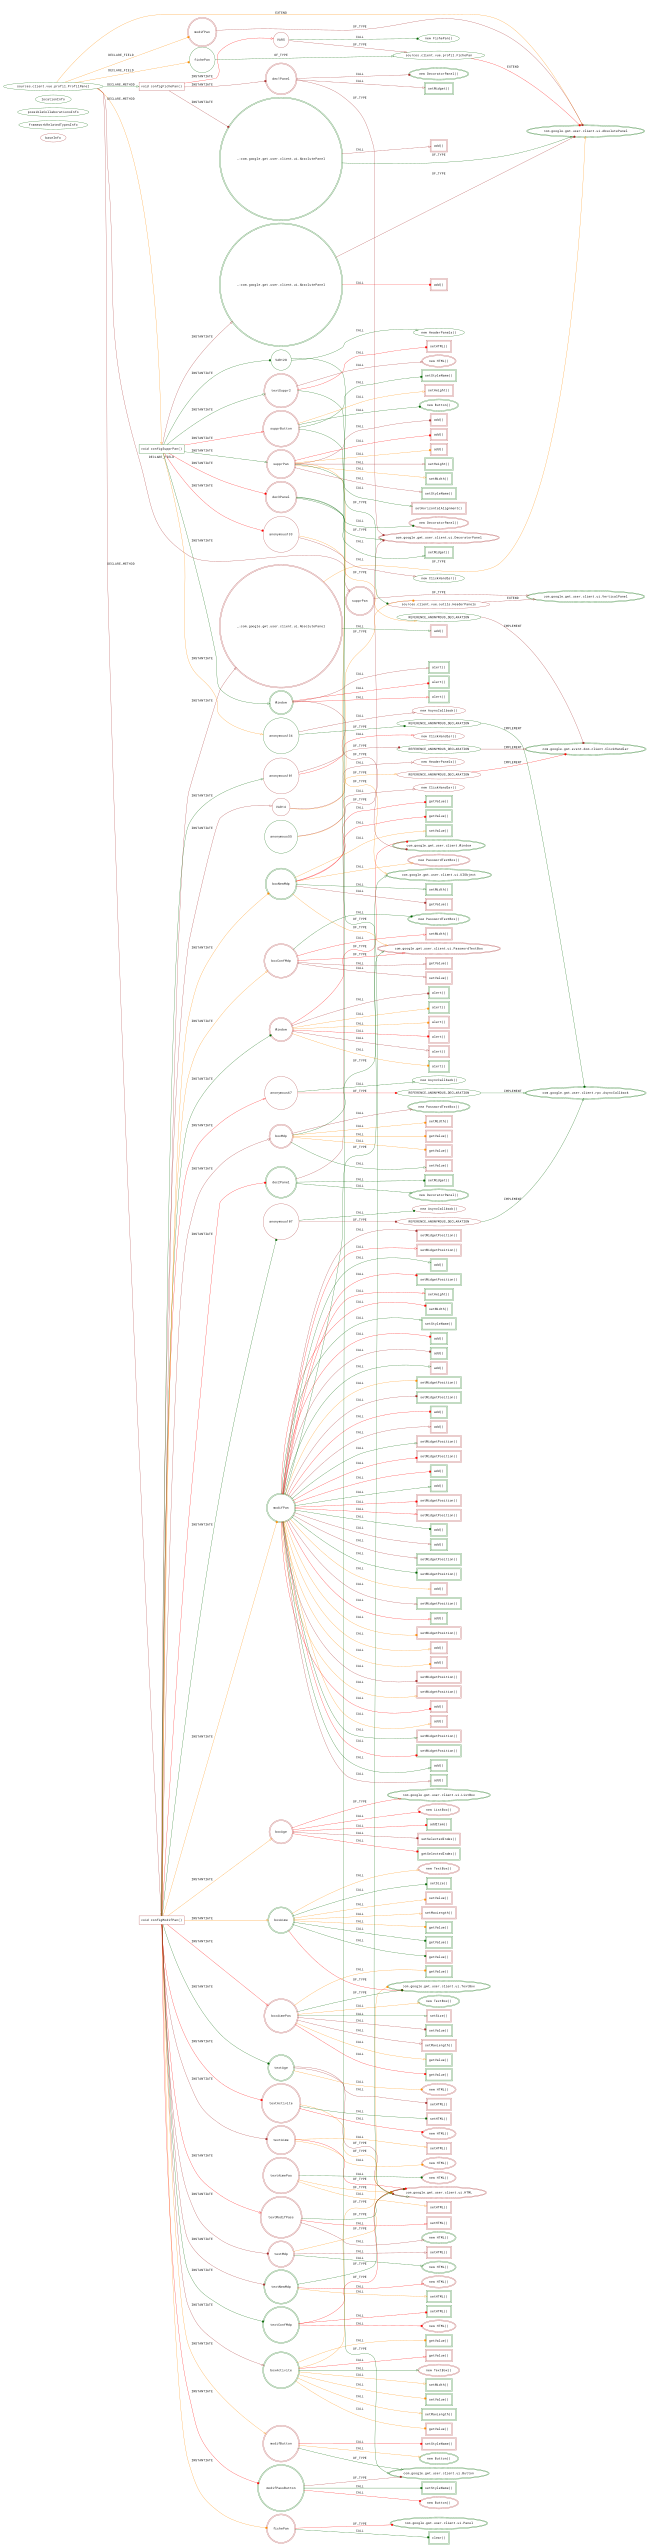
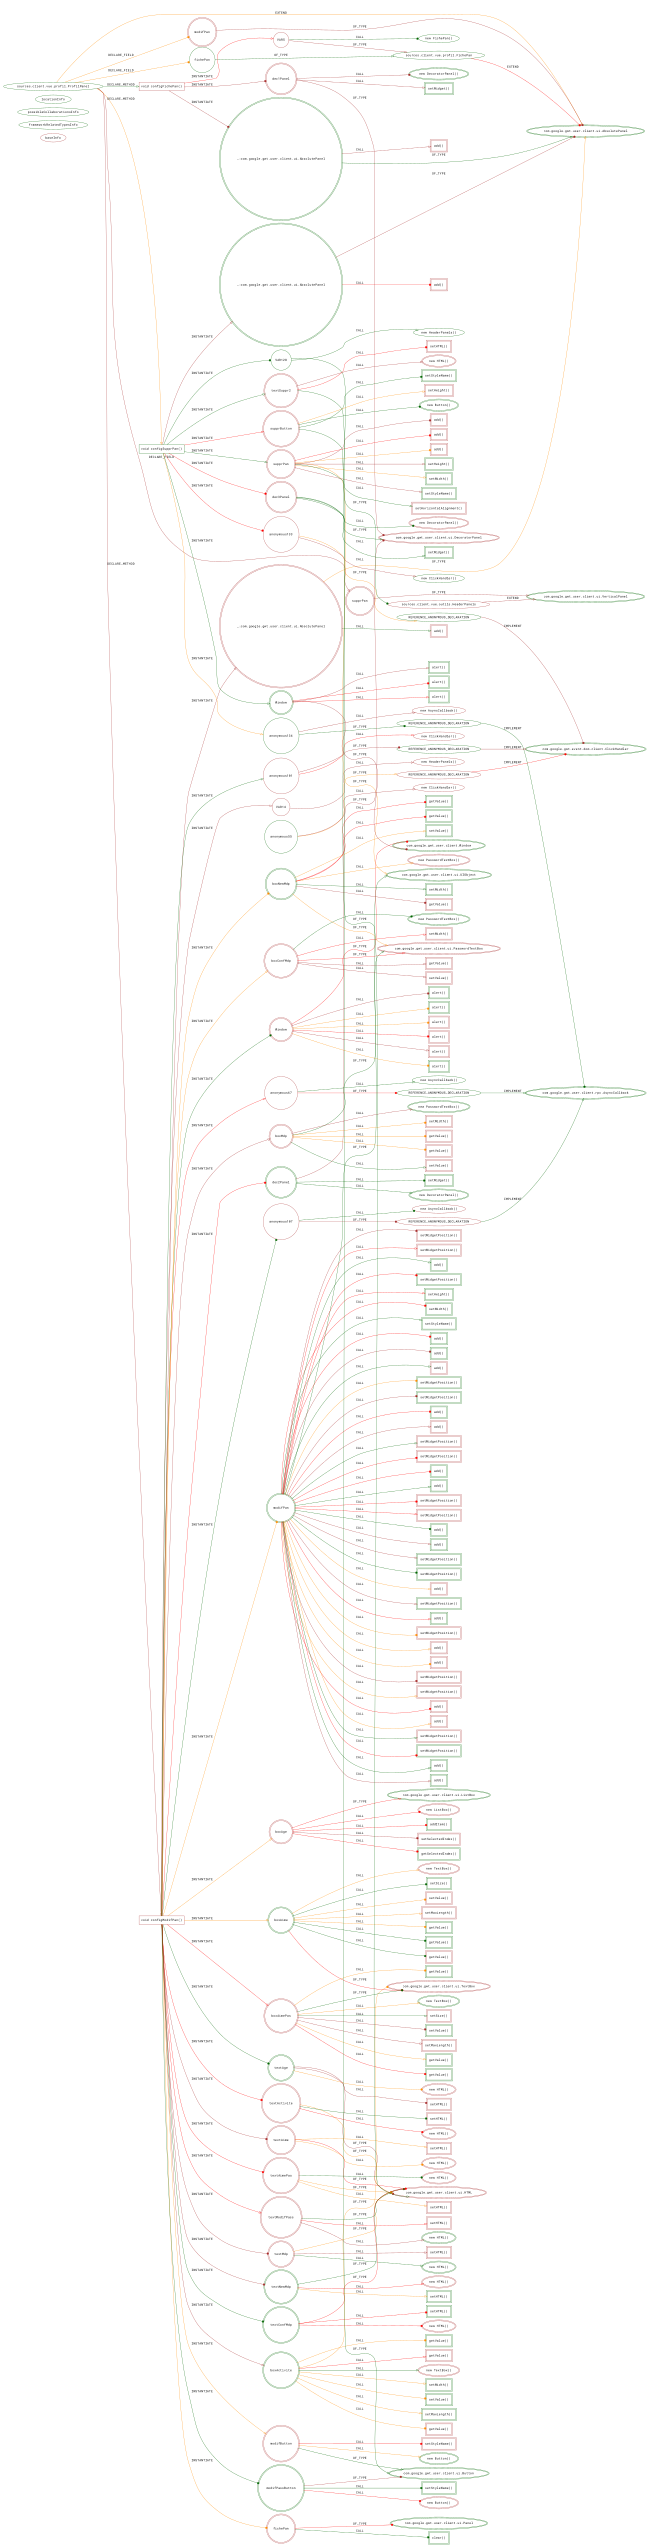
edge "VAR14" -> "sources.client.vue.outils.HeaderPanels": removed, label "OF_TYPE"
node "com.google.gwt.user.client.ui.TextBox": color darkgreen -> brown
edge "void configModifPan()" -> "textAimePas": added, label "INSTANTIATE"
edge "void configModifPan()" -> "modifPassButton": color red -> darkgreen
